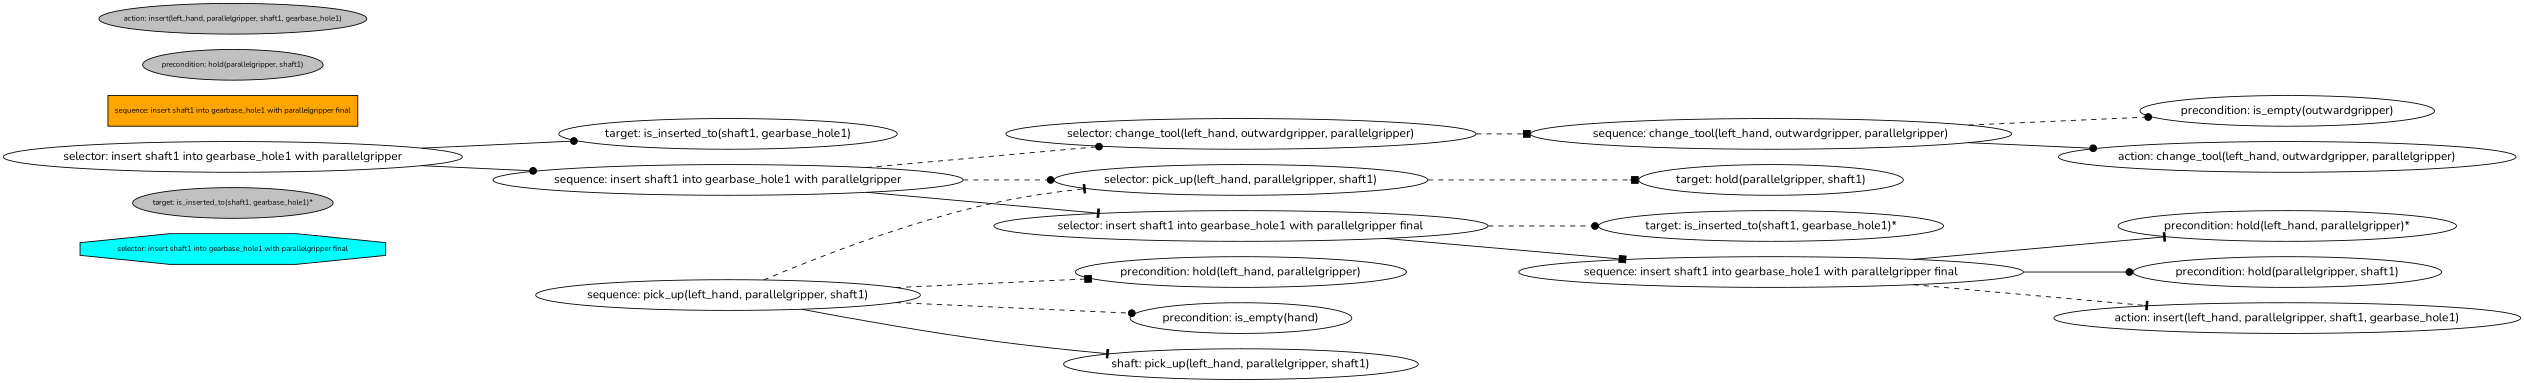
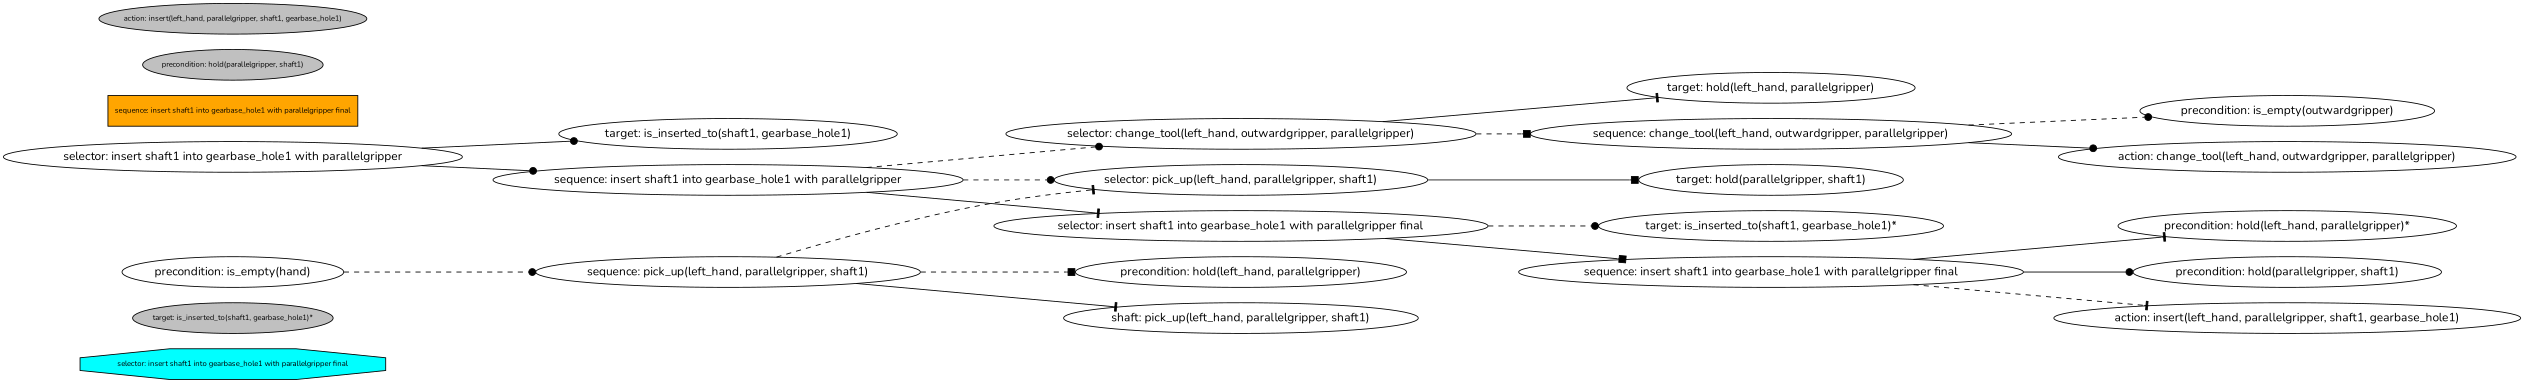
node "target: hold(left_hand, parallelgripper)": added
edge "selector: pick_up(left_hand, parallelgripper, shaft1)" -> "target: hold(parallelgripper, shaft1)": style dashed -> solid
edge "sequence: pick_up(left_hand, parallelgripper, shaft1)" -> "precondition: is_empty(hand)": reversed
